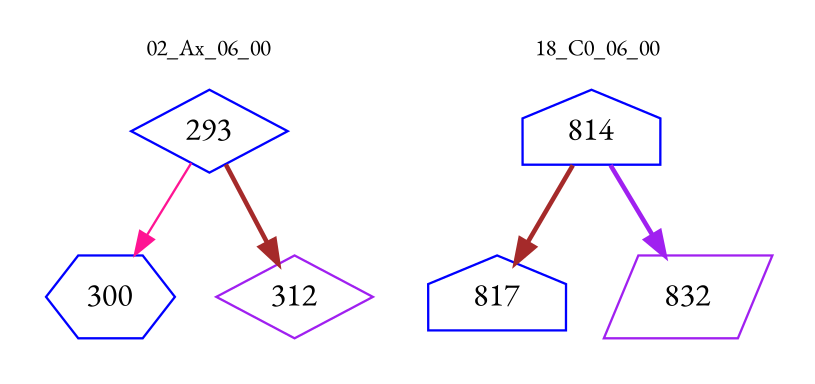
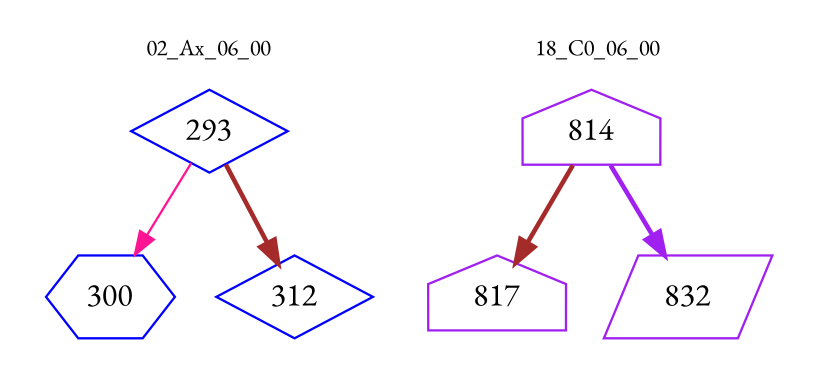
node "814": color blue -> purple
node "312": color purple -> blue
node "817": color blue -> purple
